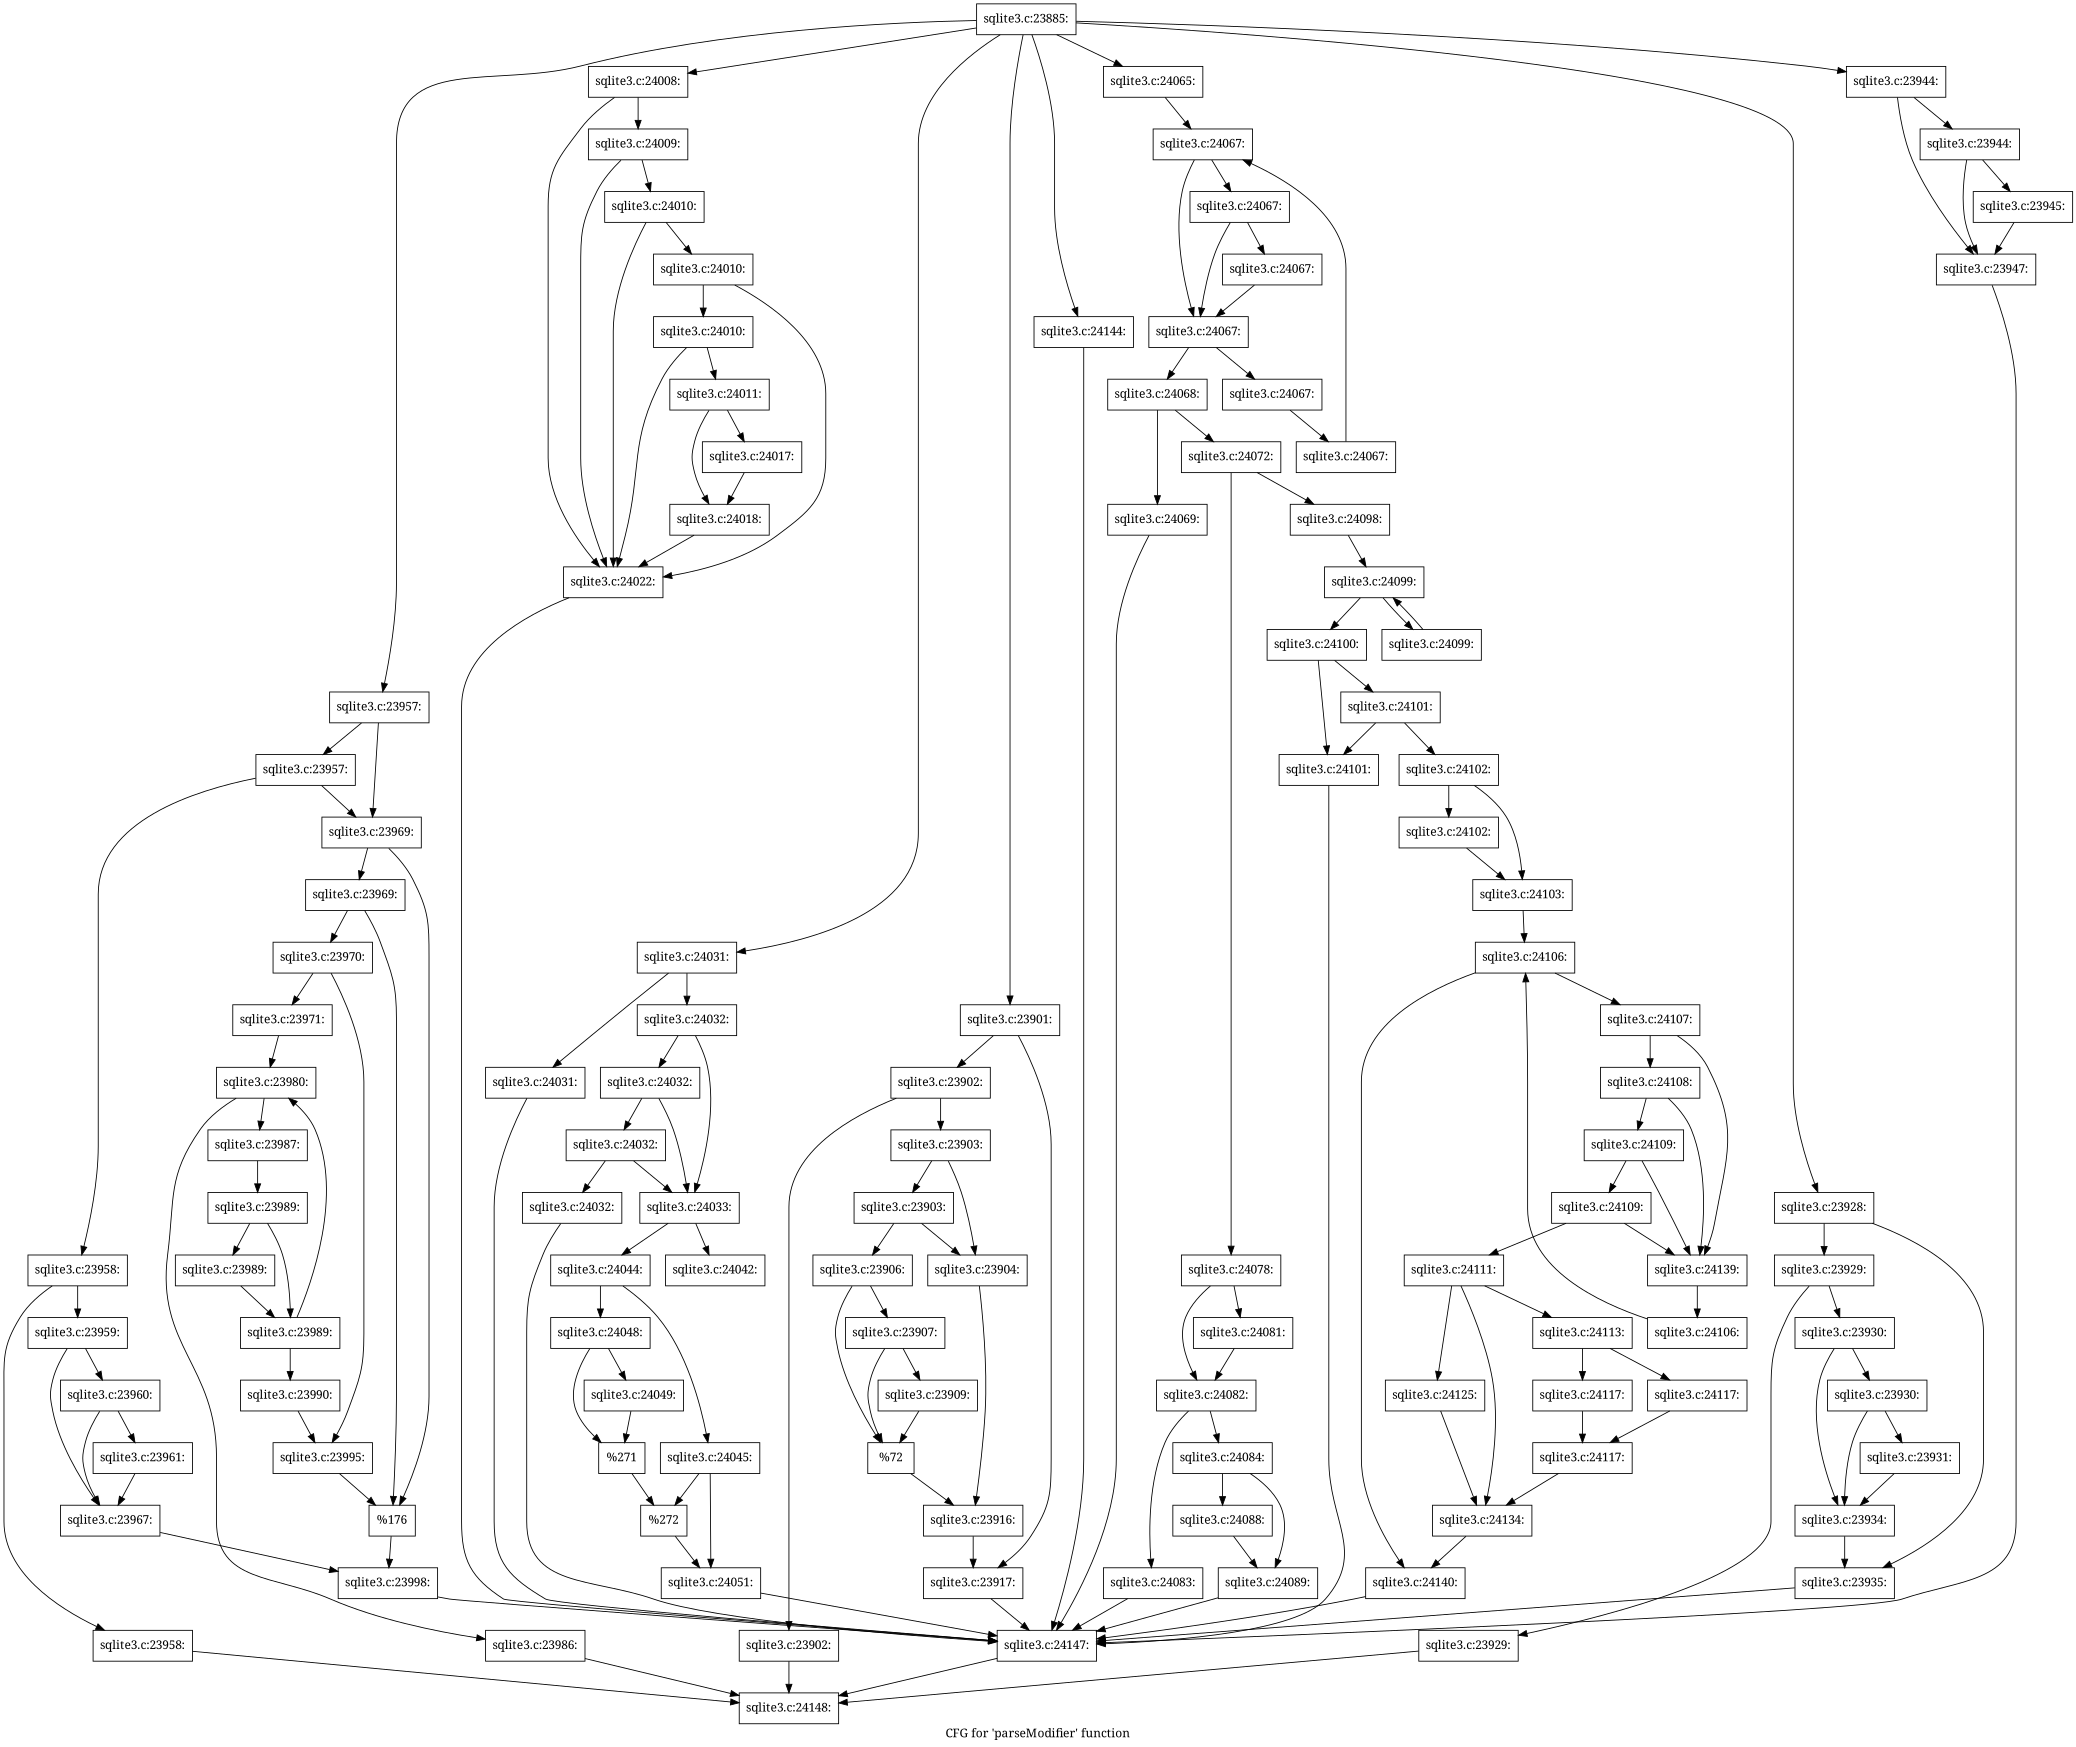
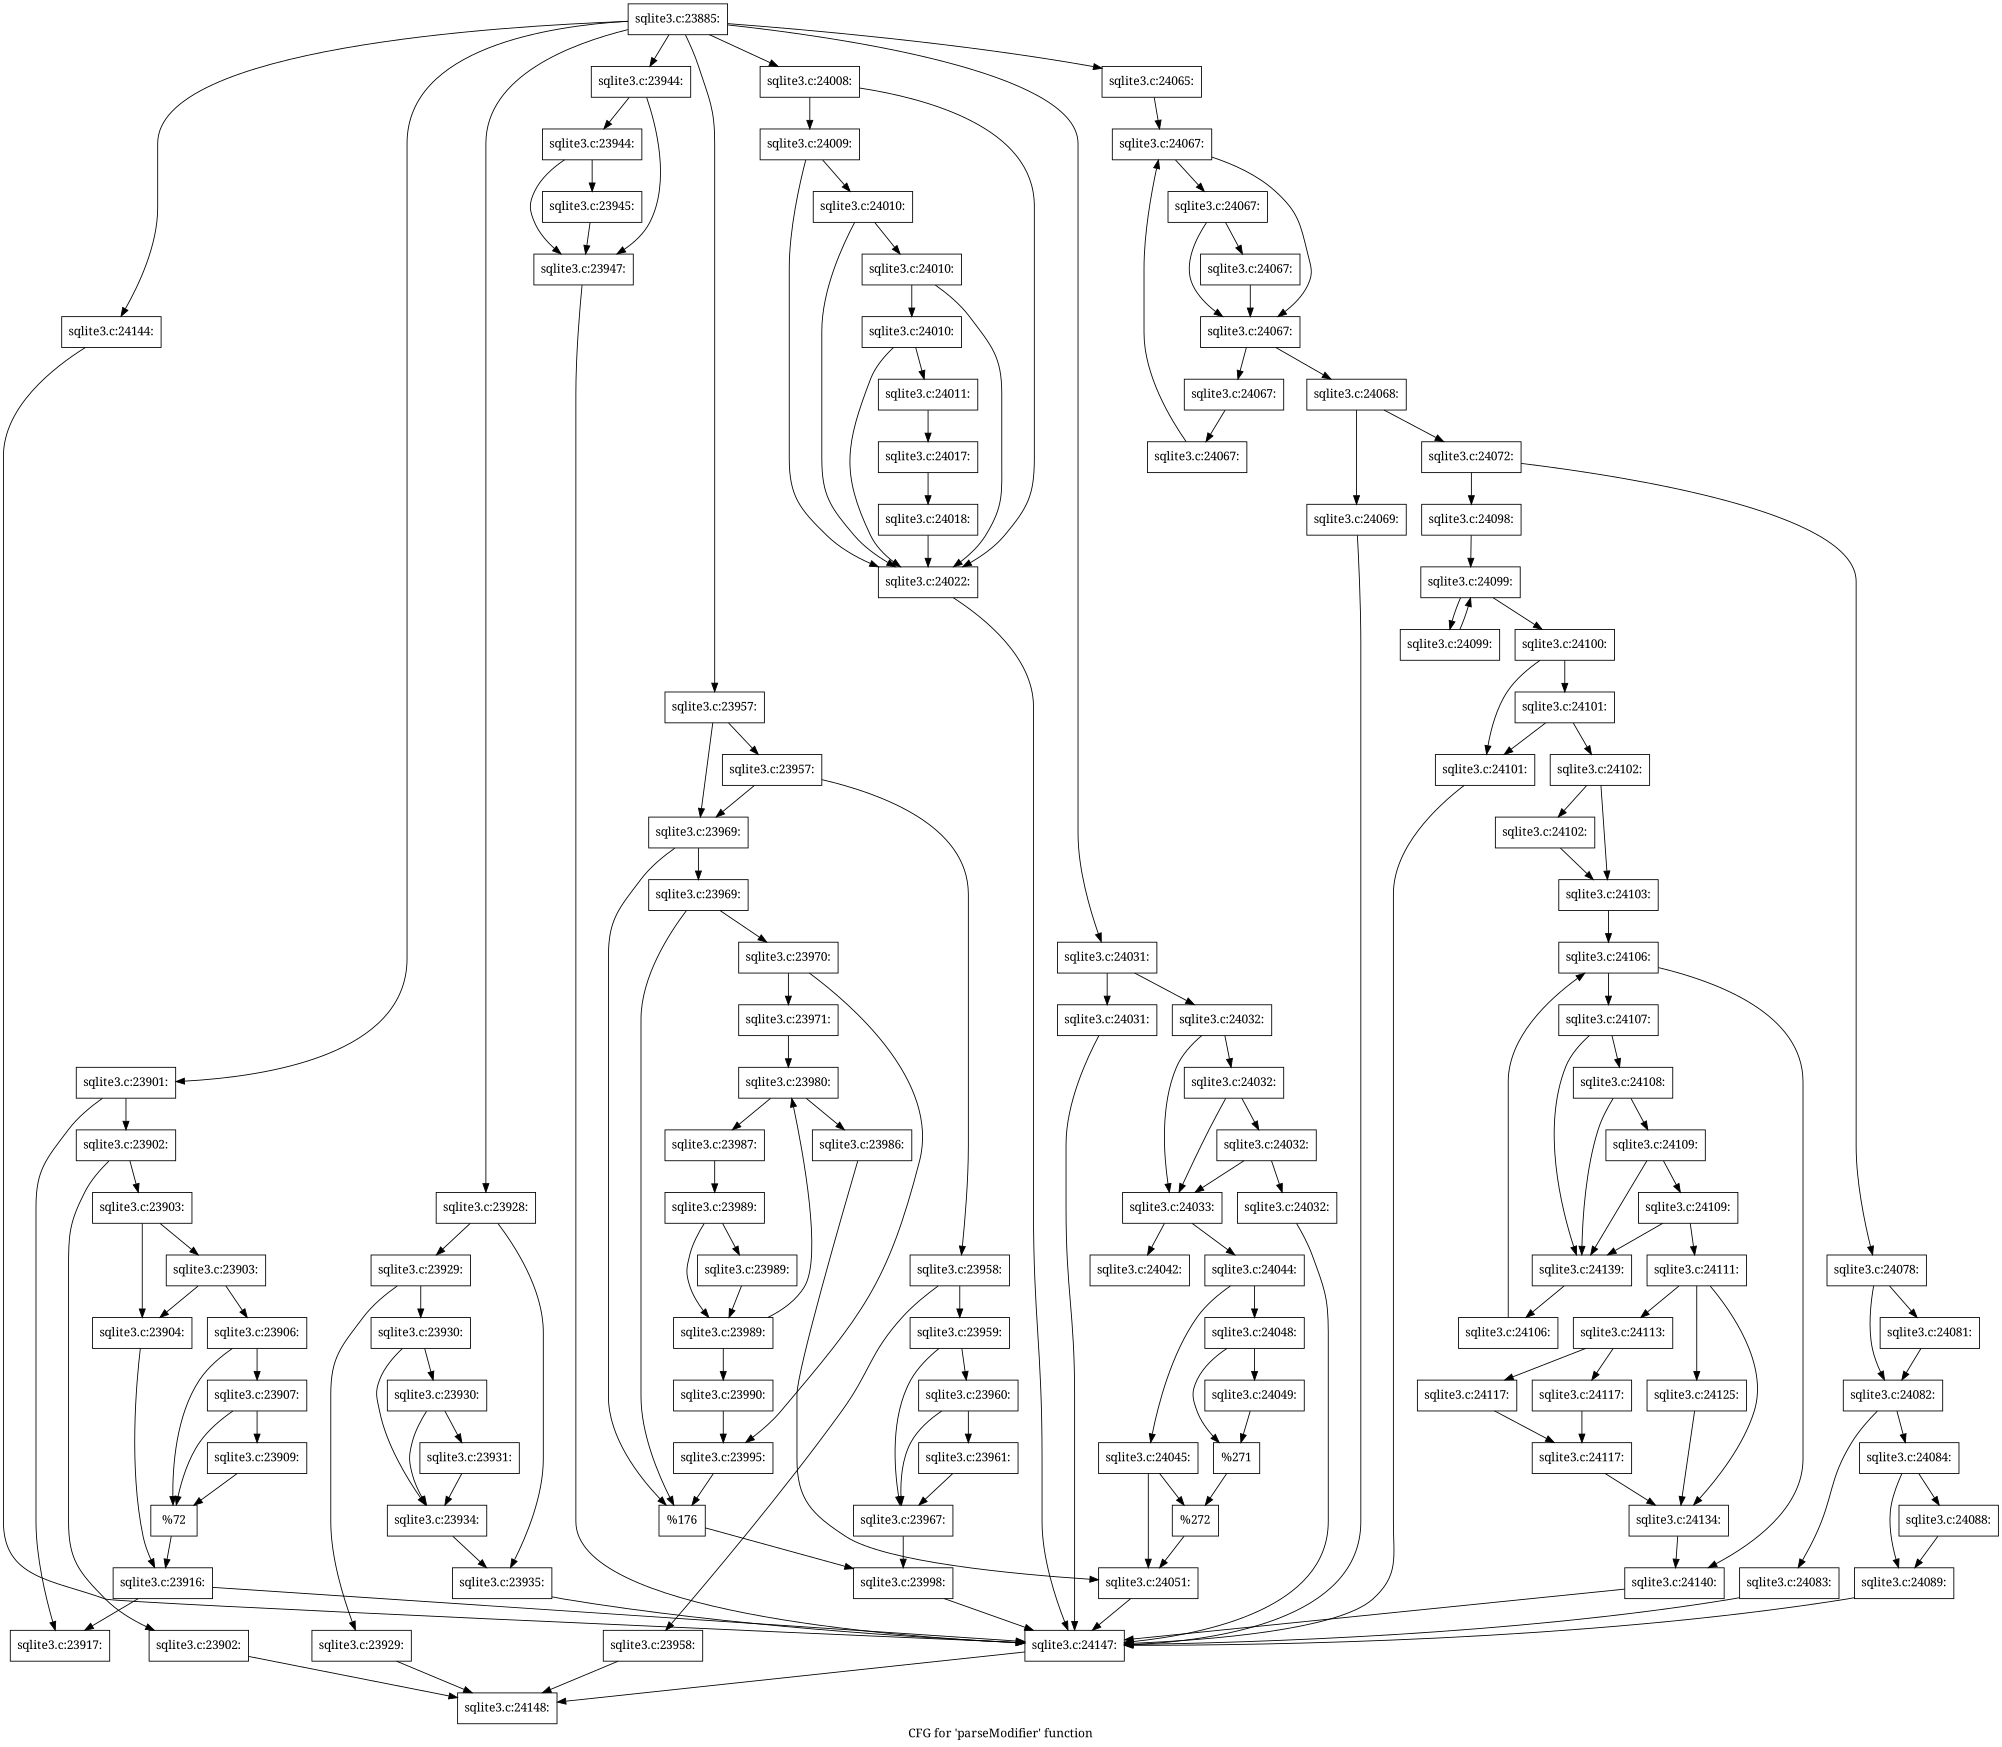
edge "sqlite3.c:24011:" -> "sqlite3.c:24018:": removed
edge "sqlite3.c:23917:" -> "sqlite3.c:24147:": now "sqlite3.c:23916:" -> "sqlite3.c:24147:"
edge "sqlite3.c:23986:" -> "sqlite3.c:24148:": now "sqlite3.c:23986:" -> "sqlite3.c:24051:"
